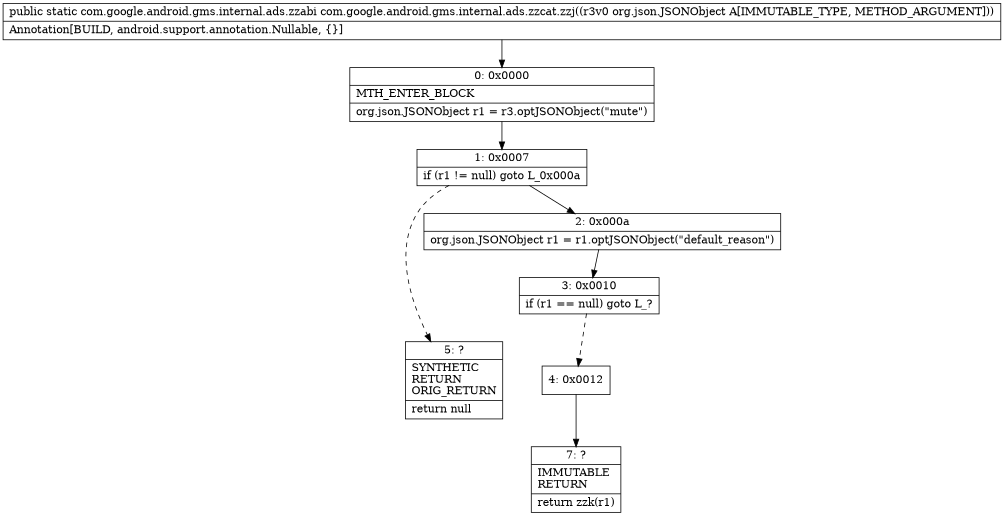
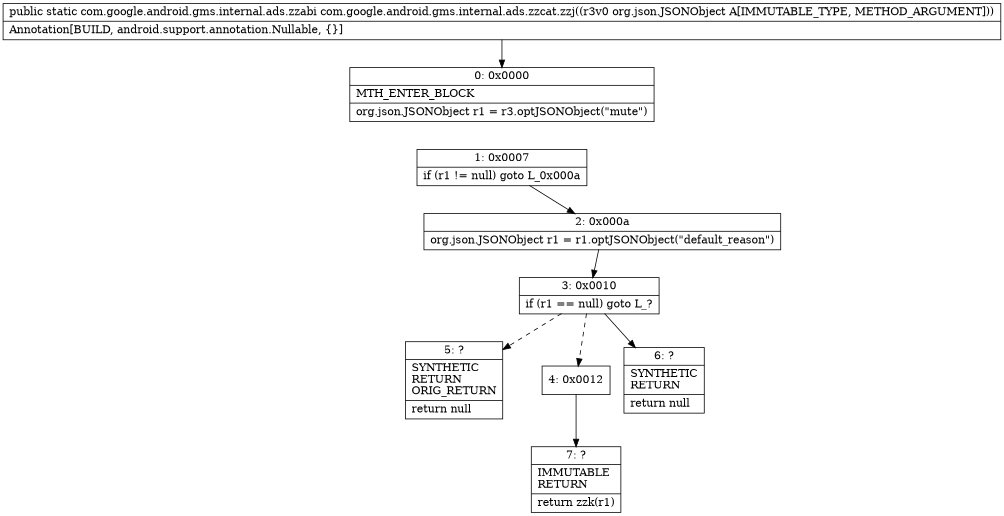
edge "0: 0x0000" -> "1: 0x0007": removed
edge "1: 0x0007" -> "5: ?": now "3: 0x0010" -> "5: ?"
node "6: ?": added
